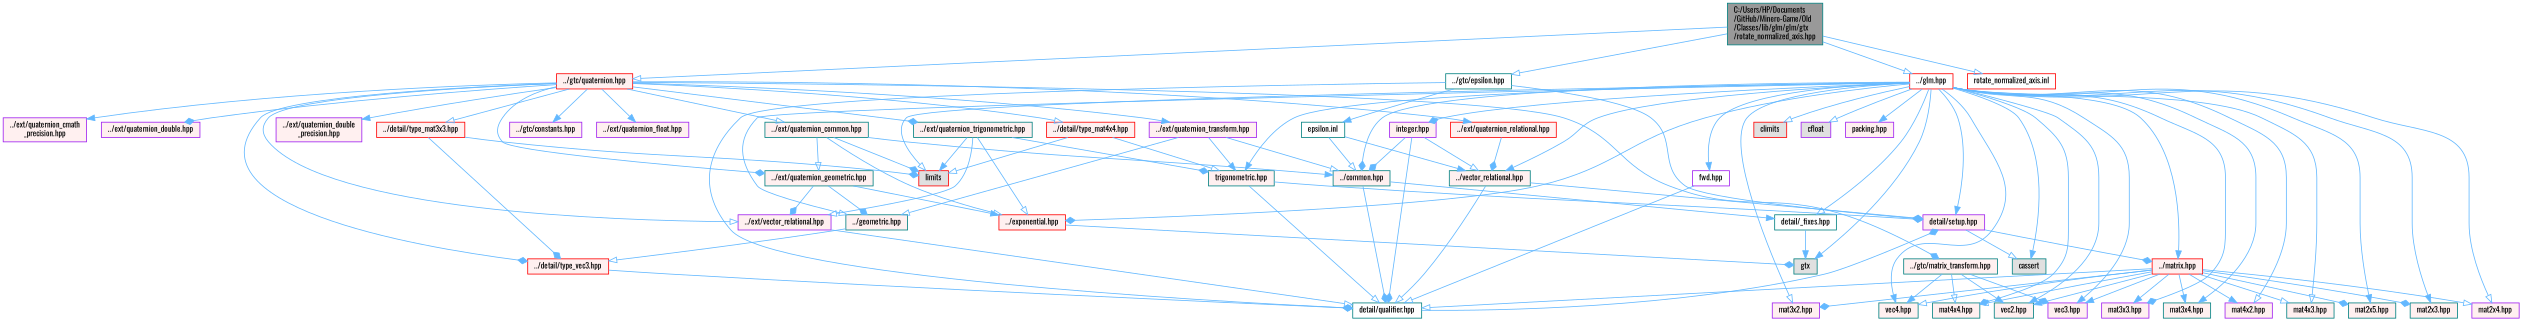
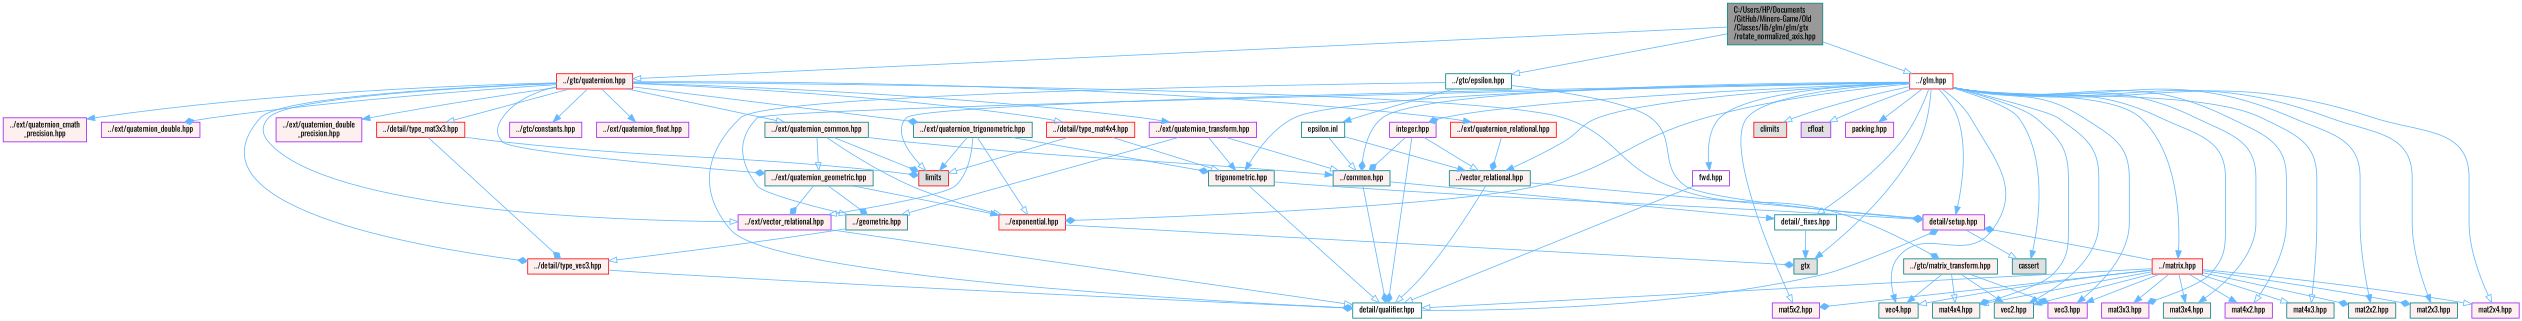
node "rotate_normalized_axis.inl": removed
edge "detail/setup.hpp" -> "../matrix.hpp": reversed
node "mat3x2.hpp": label "mat3x2.hpp" -> "mat5x2.hpp"
node "mat2x5.hpp": label "mat2x5.hpp" -> "mat2x2.hpp"
